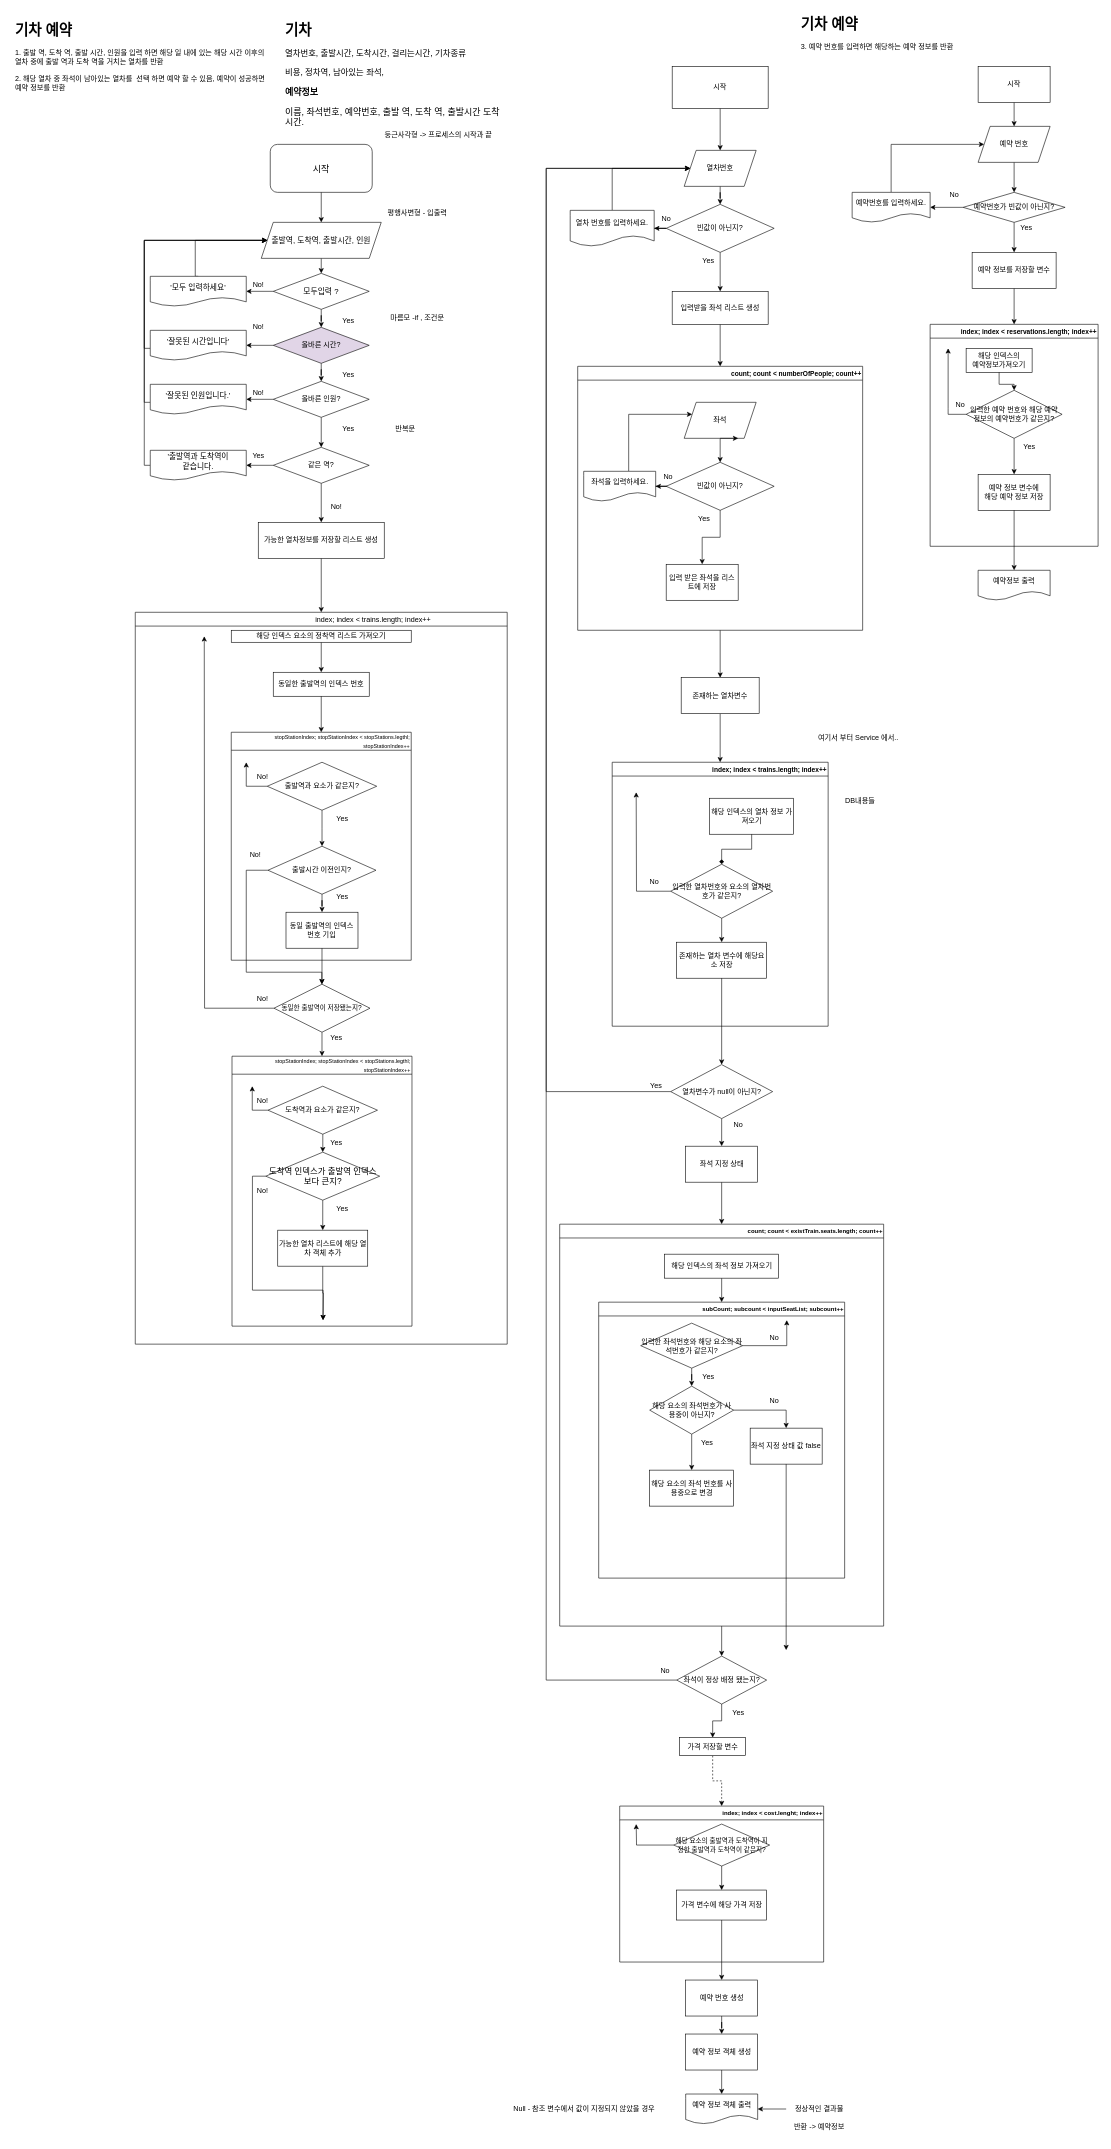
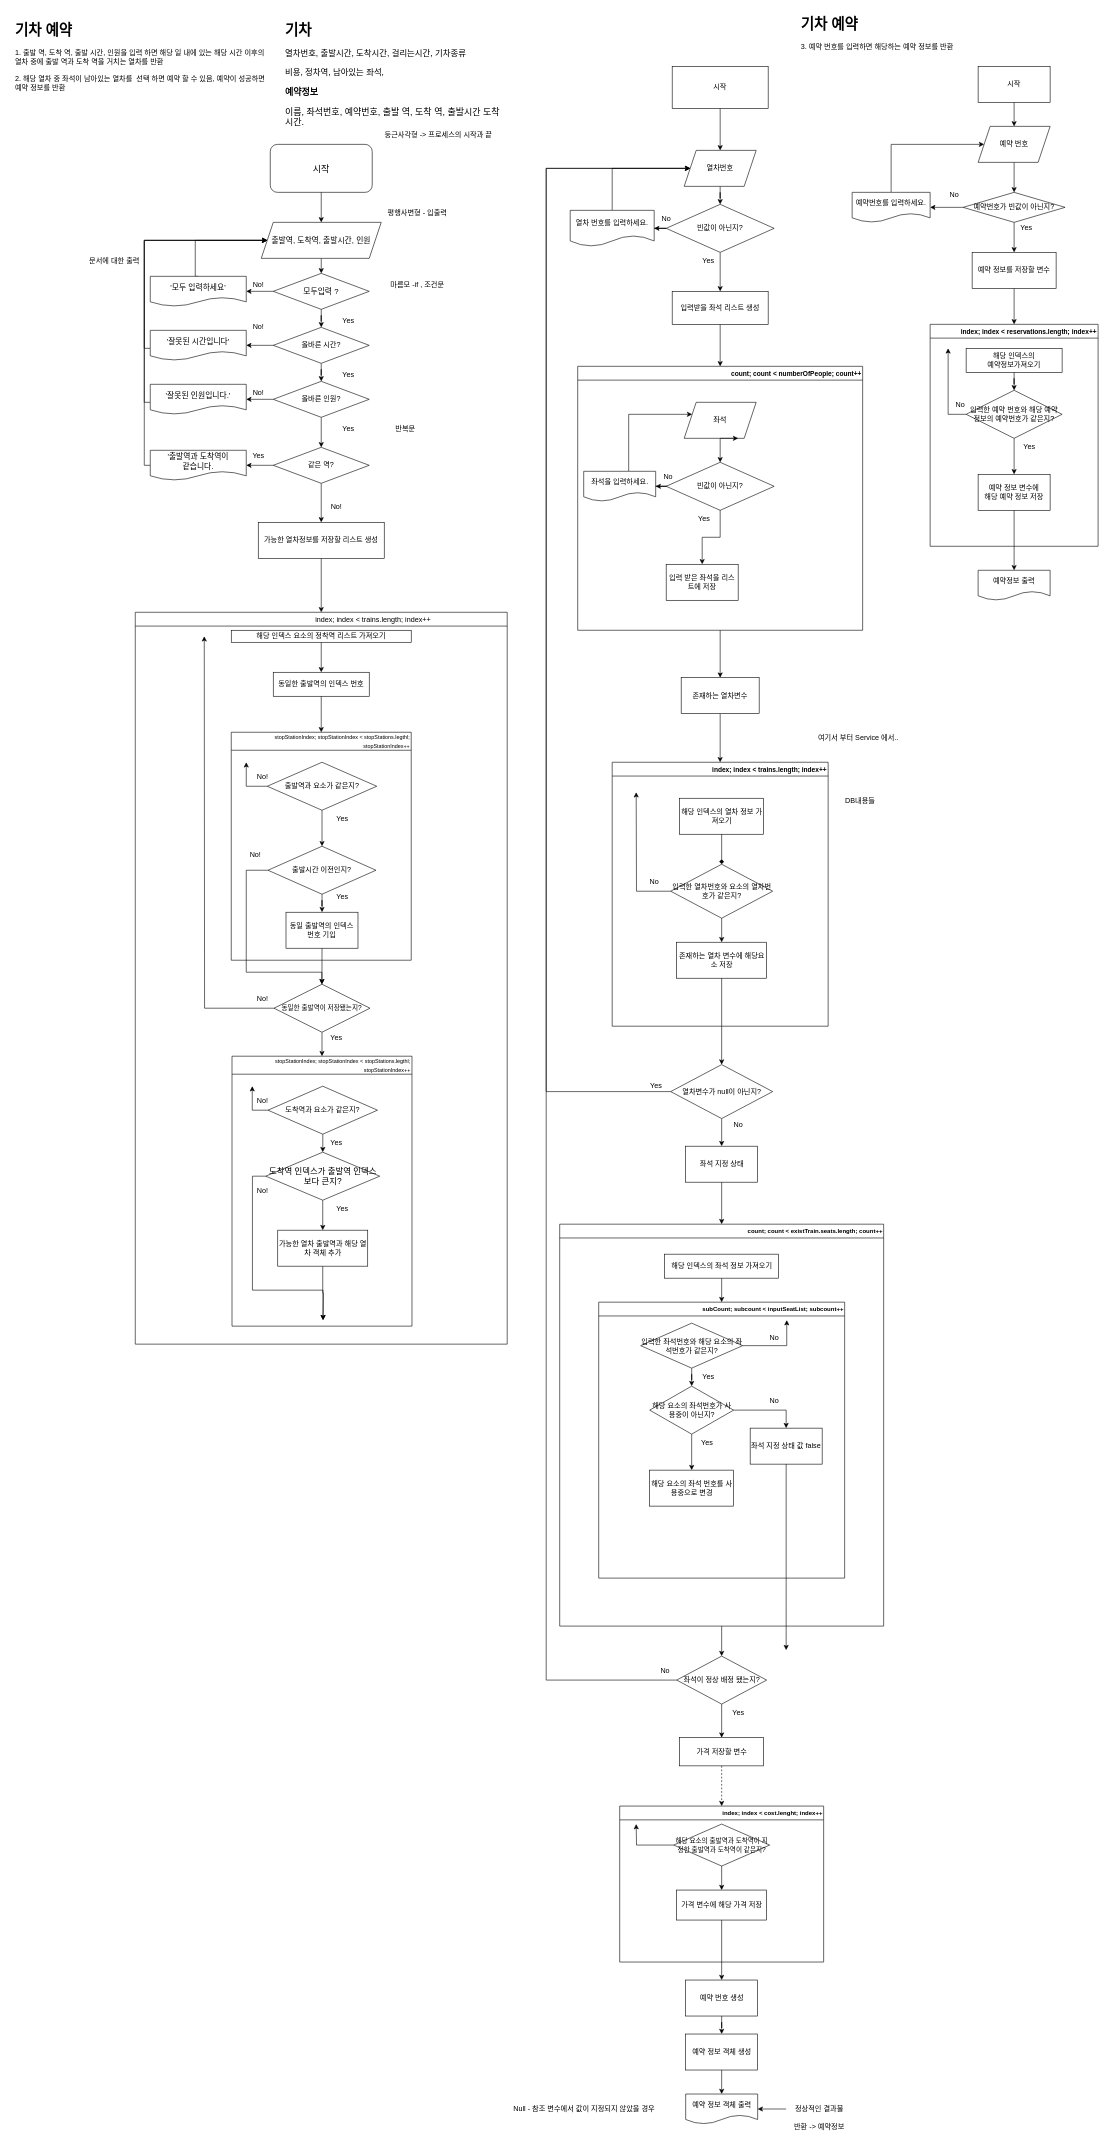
node "문서에 대한 출력": added
node "마름모 -if , 조건문": moved (417, 318) -> (417, 285)
node "올바른 시간?": fillcolor #e1d5e7 -> #ffffff
node "해당 인덱스의 예약정보가져오기": size 66x24 -> 96x24
node "해당 인덱스의 열차 정보 가져오기": moved (752, 816) -> (722, 816)
node "가능한 열차 리스트에 해당 열차 객체 추가": label "가능한 열차 리스트에 해당 열차 객체 추가" -> "가능한 열차 출발역과 해당 열차 객체 추가"
node "가격 저장할 변수": size 66x18 -> 84x28
